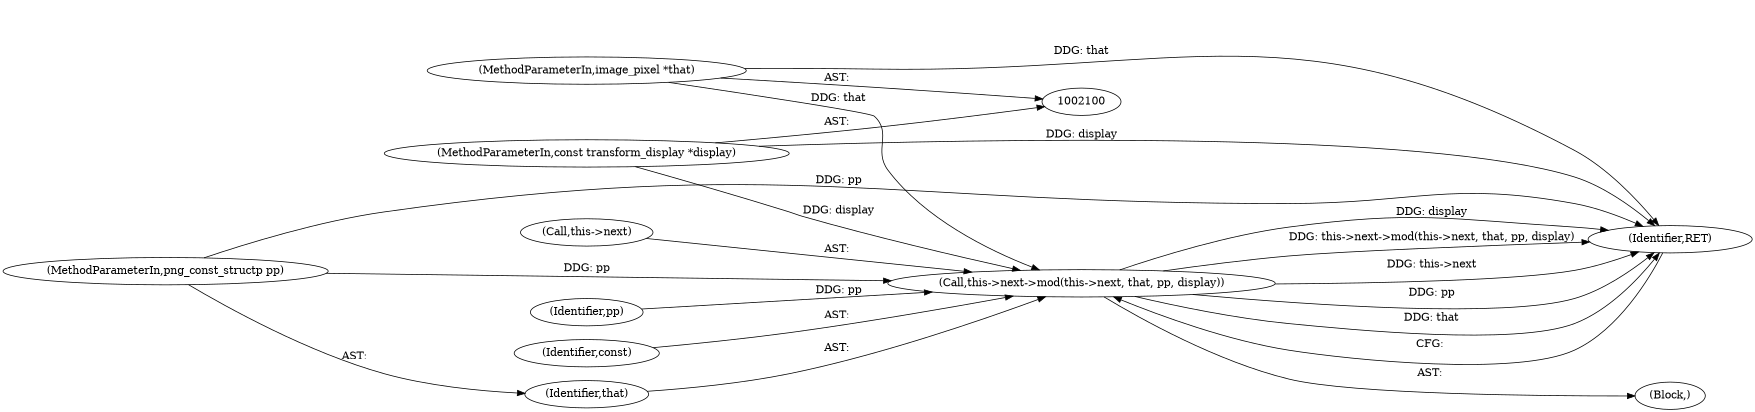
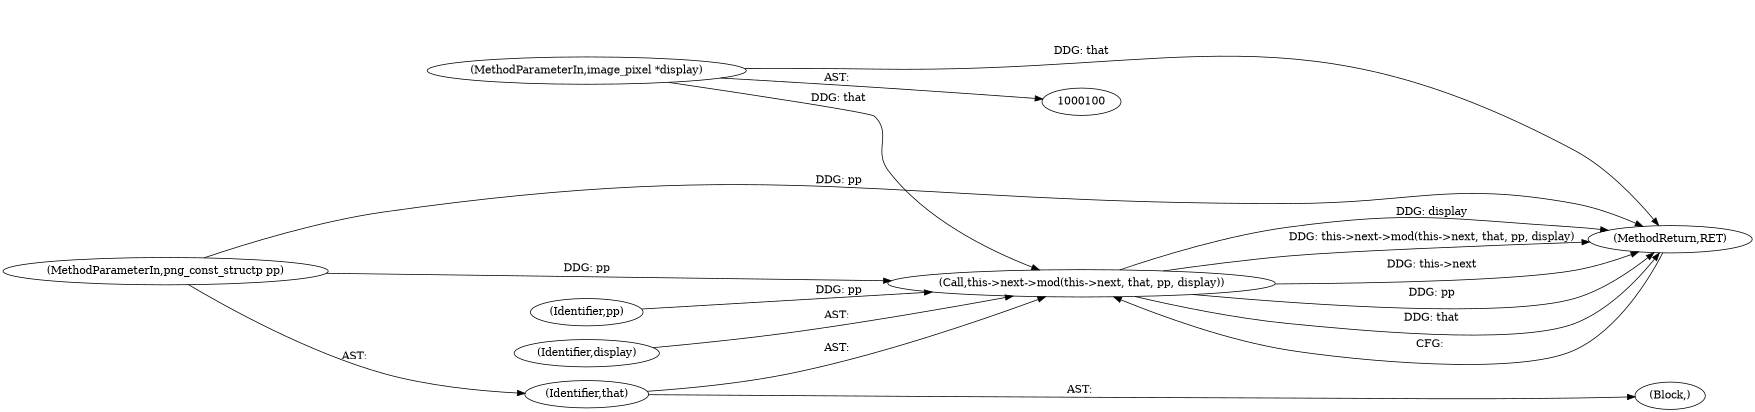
node "(MethodParameterIn,image_pixel *that)": label "(MethodParameterIn,image_pixel *that)" -> "(MethodParameterIn,image_pixel *display)"
node "1002100": label "1002100" -> "1000100"
node "(MethodParameterIn,const transform_display *display)": removed
node "(Call,this->next)": removed
node "(Identifier,RET)": label "(Identifier,RET)" -> "(MethodReturn,RET)"
node "(Identifier,const)": label "(Identifier,const)" -> "(Identifier,display)"
edge "(Call,this->next->mod(this->next, that, pp, display))" -> "(Block,)": now "(Identifier,that)" -> "(Block,)"
